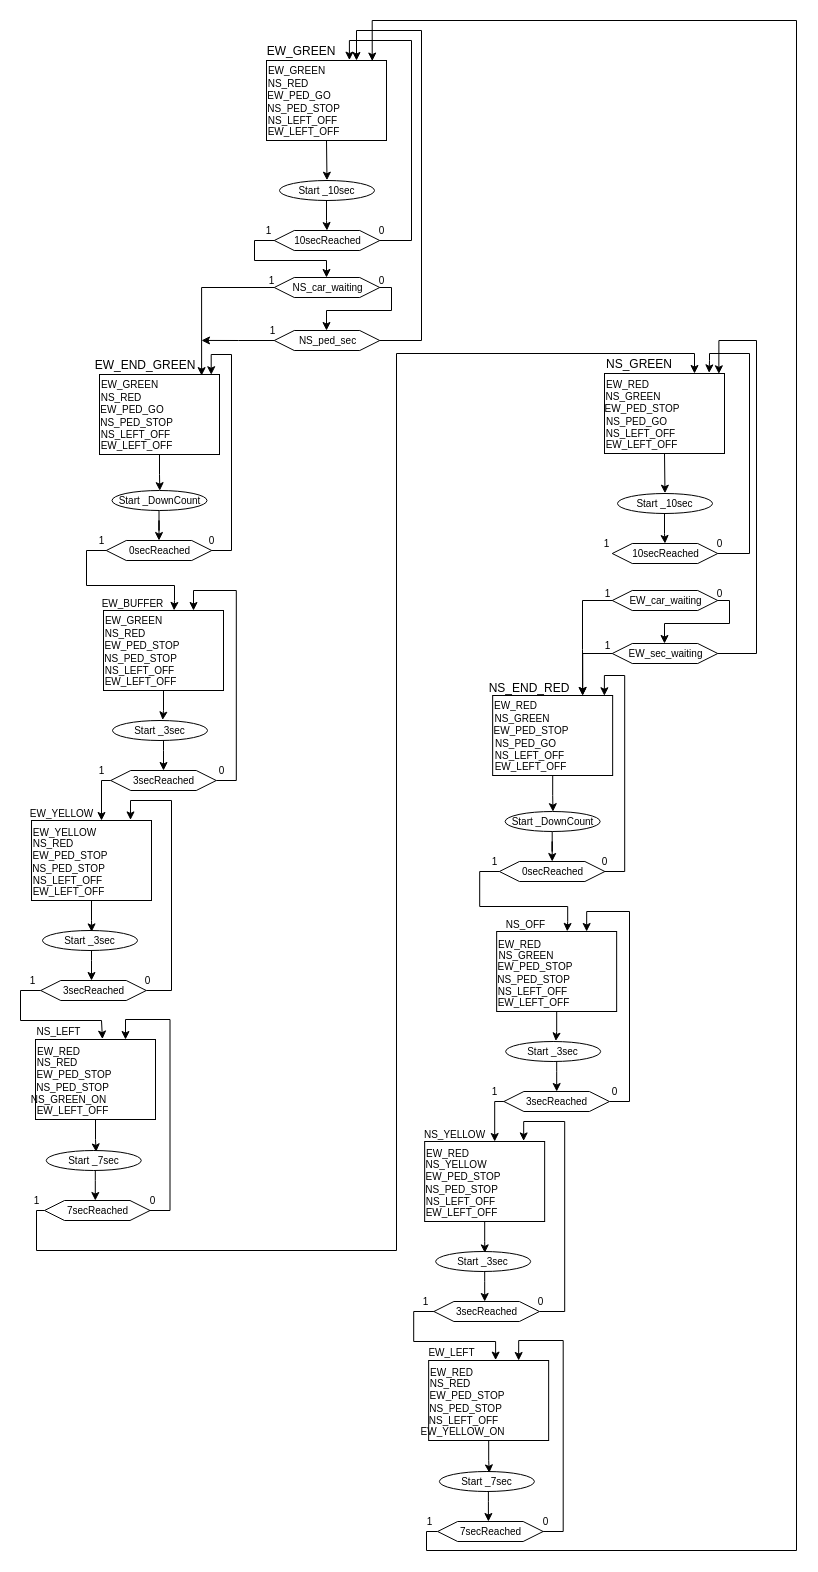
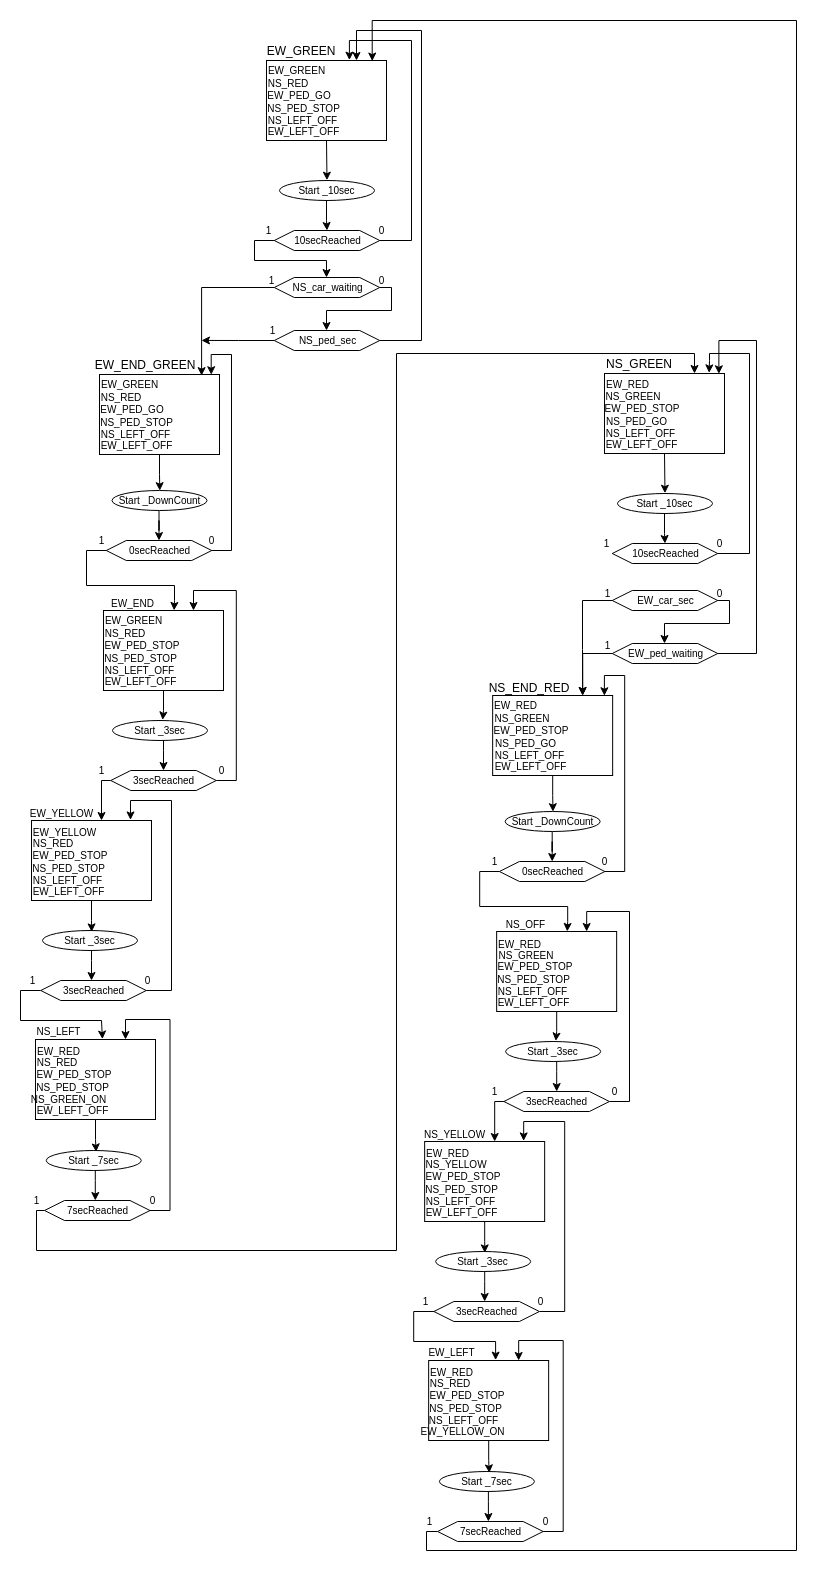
node "EW_car_waiting": label "EW_car_waiting" -> "EW_car_sec"
node "EW_BUFFER": label "EW_BUFFER" -> "EW_END"
node "EW_sec_waiting": label "EW_sec_waiting" -> "EW_ped_waiting"
